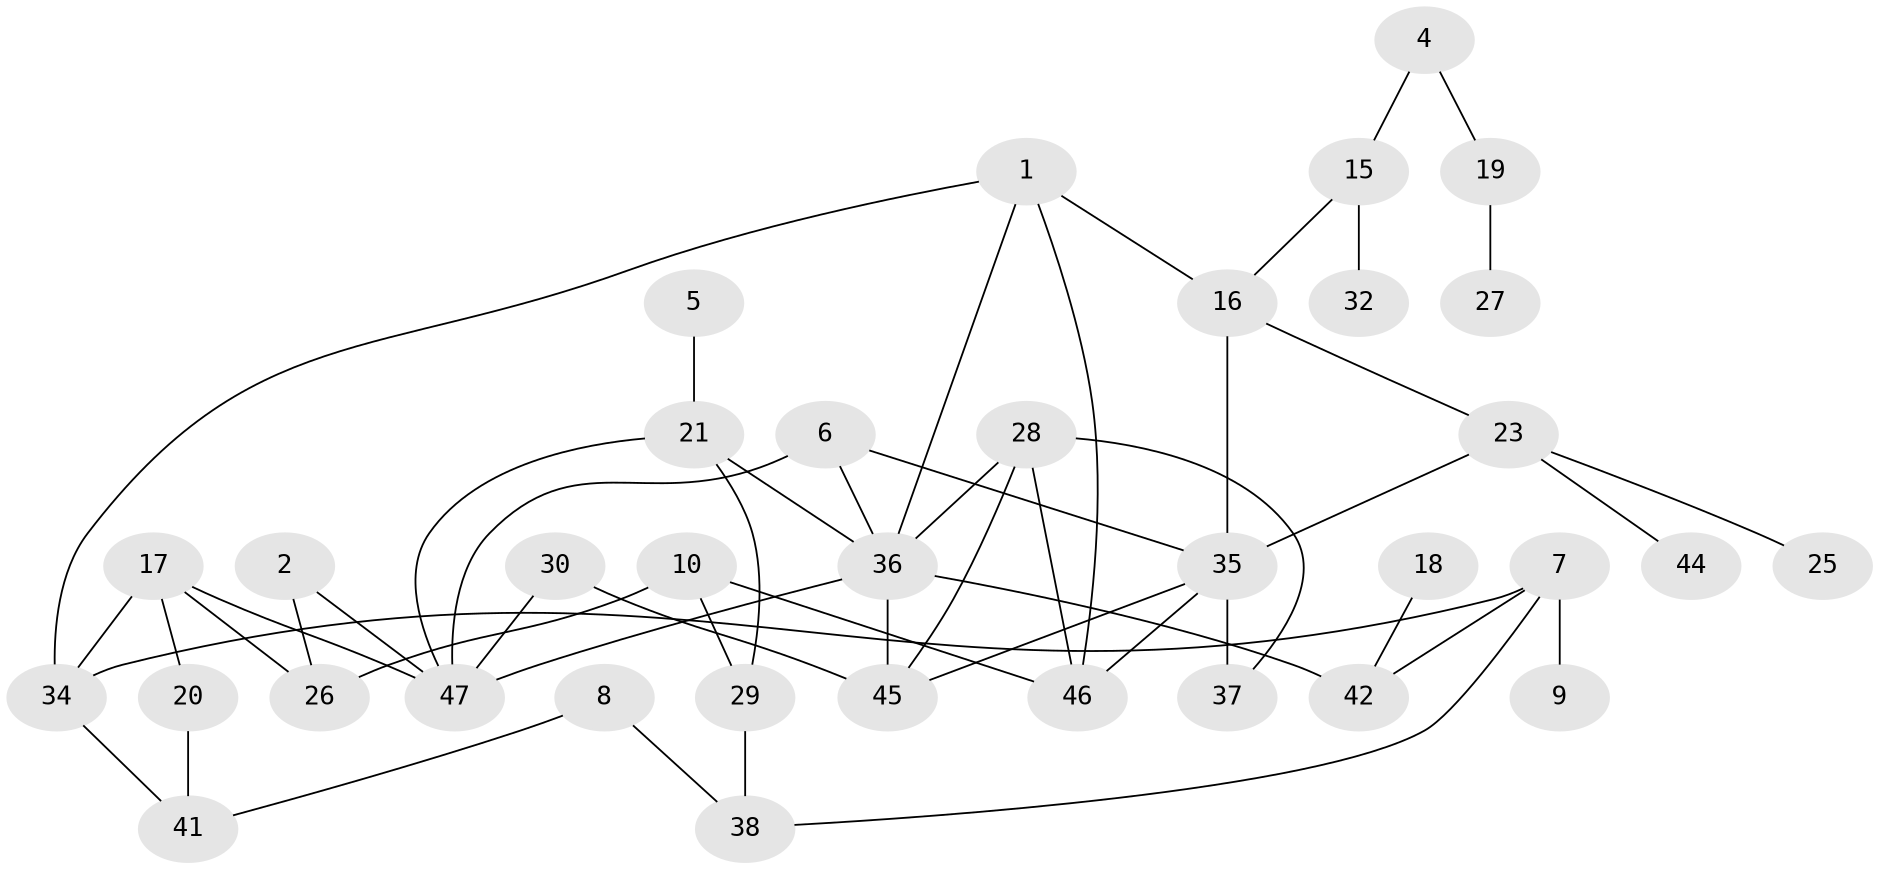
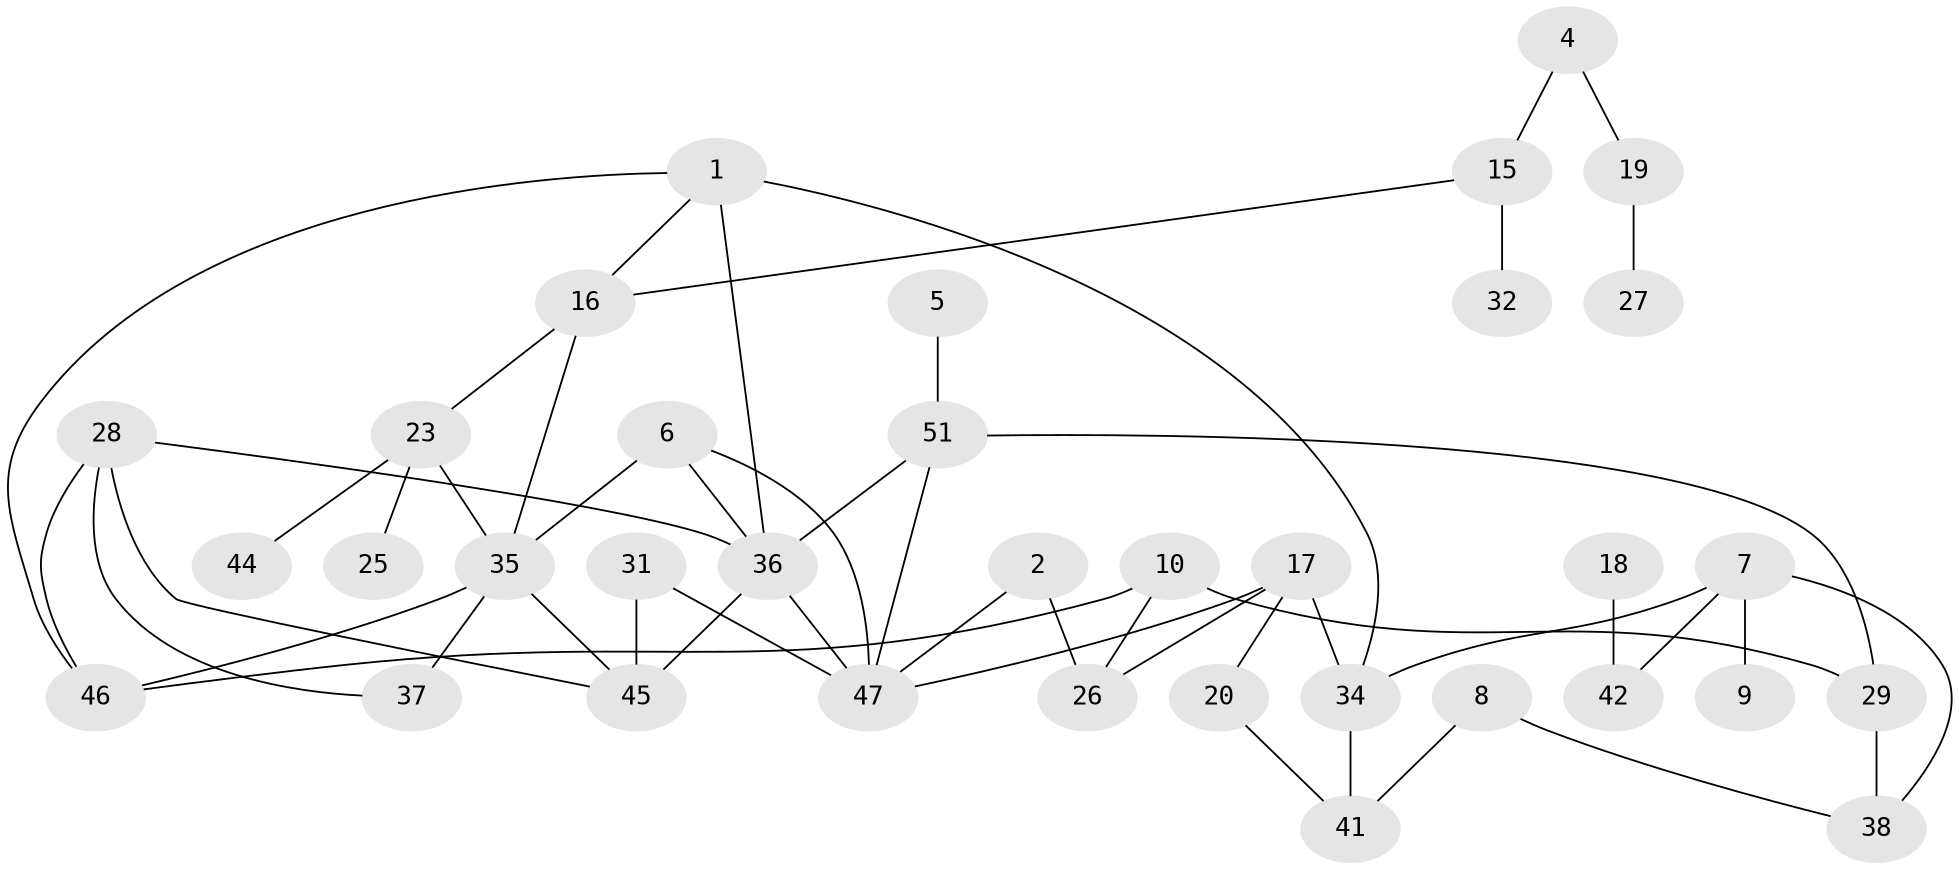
node "21": label "21" -> "51"
node "30": label "30" -> "31"
edge "36" -- "42": removed
